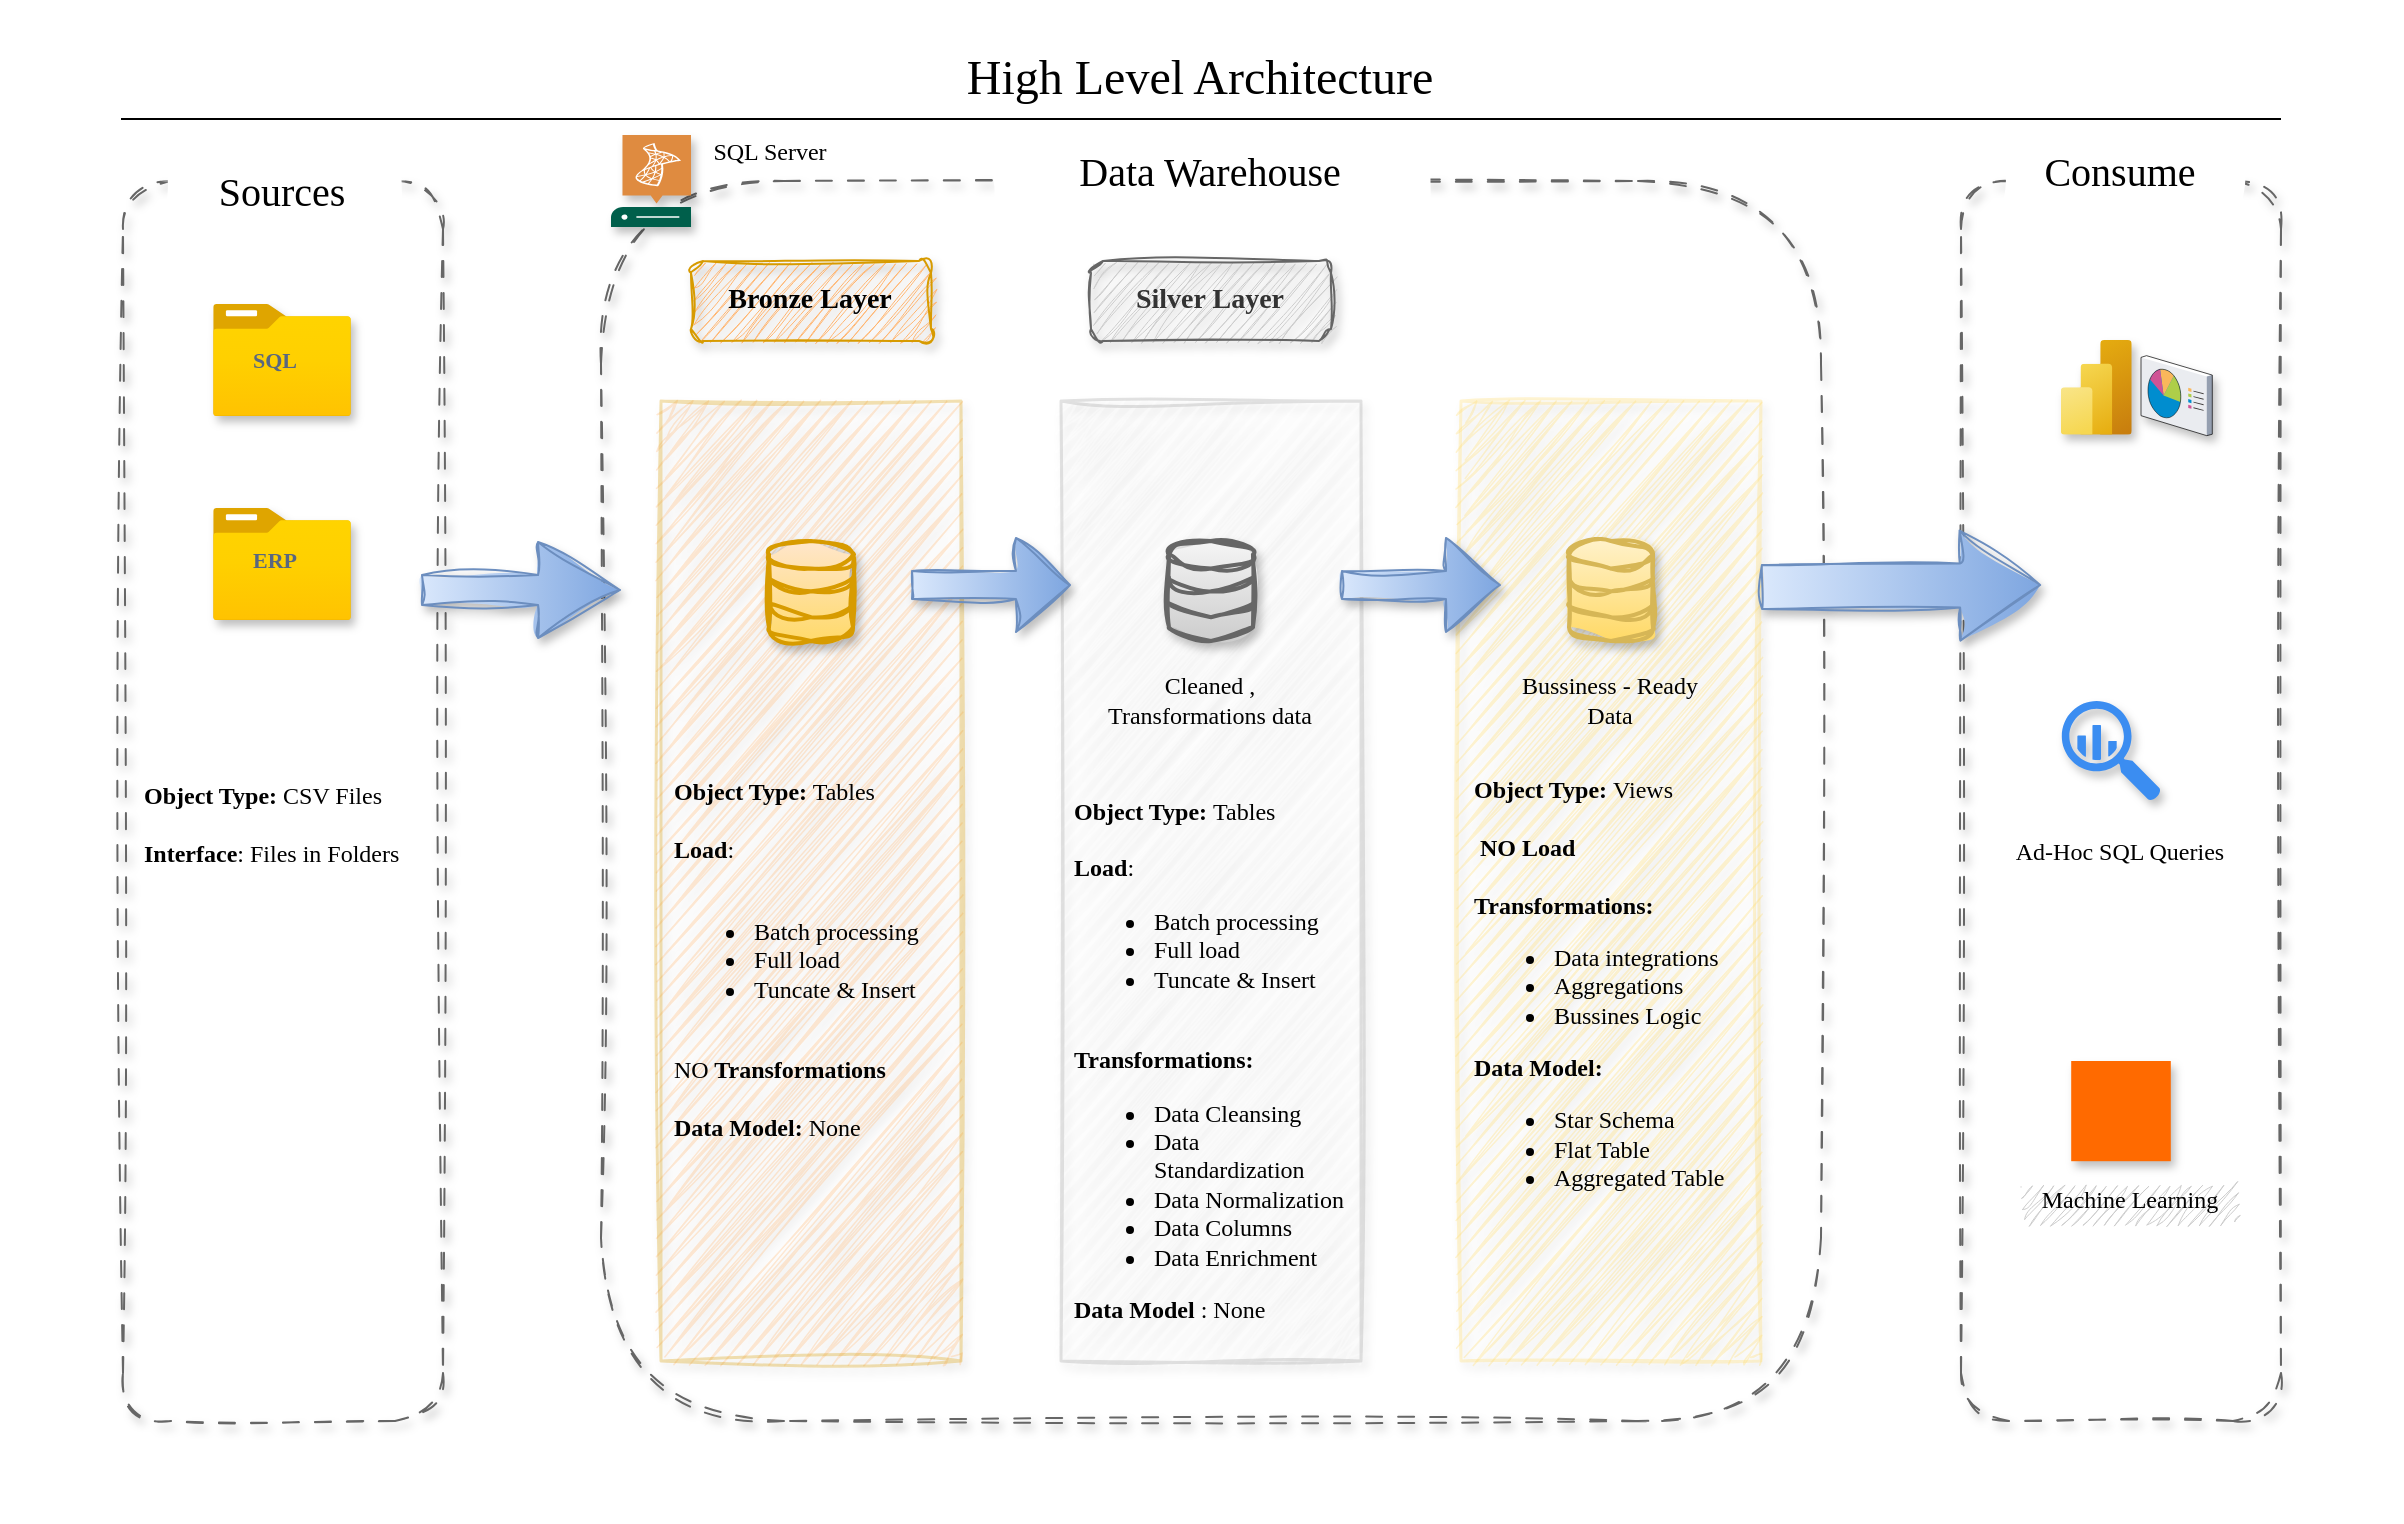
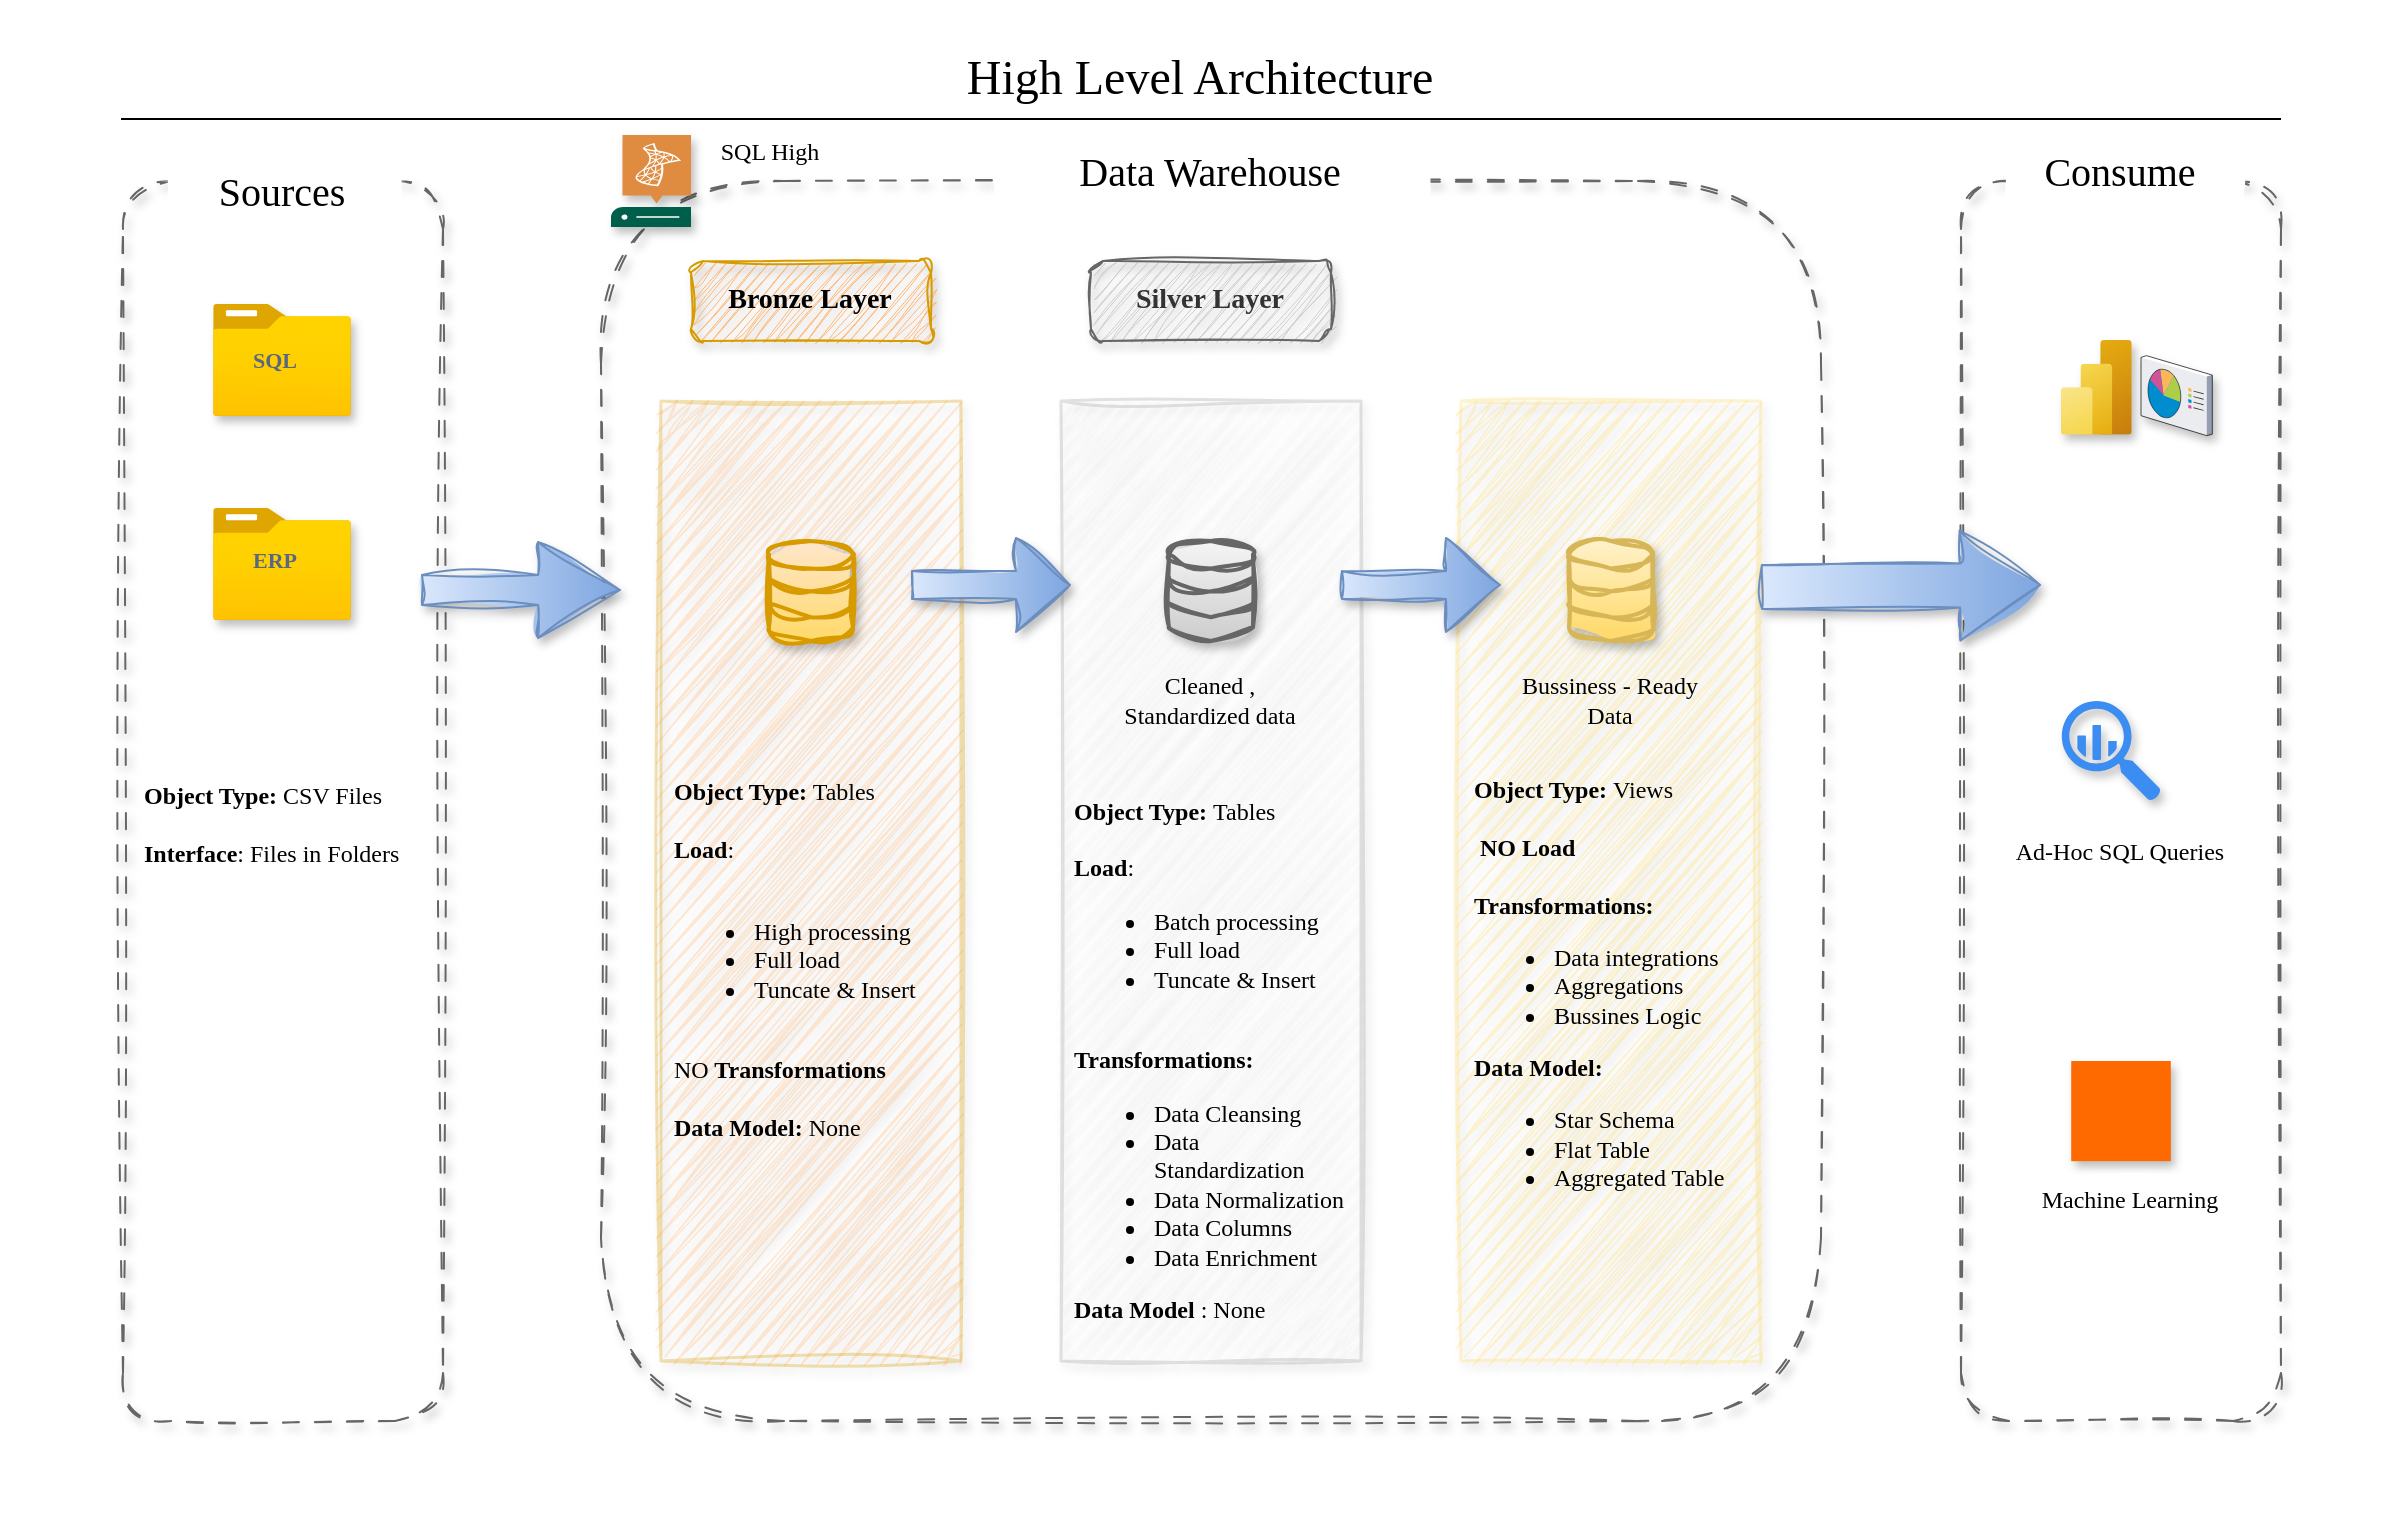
node "SQL Server": label "SQL Server" -> "SQL High"
node "Cleaned , Transformations data": label "Cleaned , Transformations data" -> "Cleaned , Standardized data"
node "Object Type: Tables Load: Batch processing Full load Tuncate & Insert NO Transformations Data Model: None": label "Object Type: Tables Load: Batch processing Full load Tuncate & Insert NO Transformations Data Model: None" -> "Object Type: Tables Load: High processing Full load Tuncate & Insert NO Transformations Data Model: None"
node "Machine Learning": fillcolor #cccccc -> #ffffff
